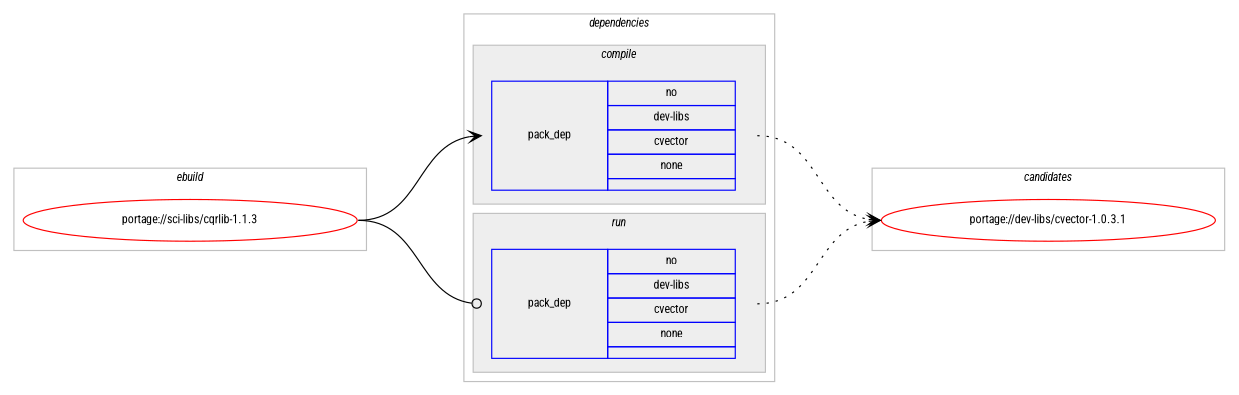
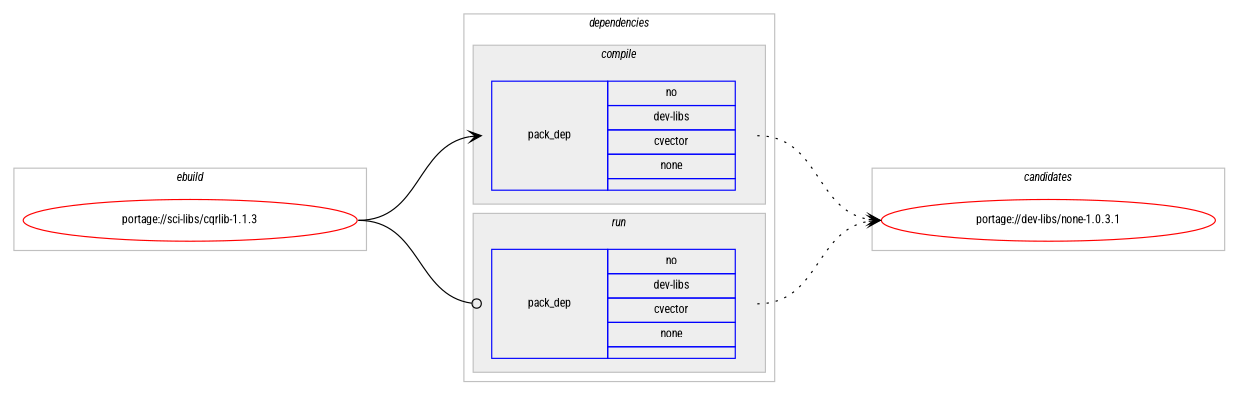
node "portage://dev-libs/cvector-1.0.3.1": label "portage://dev-libs/cvector-1.0.3.1" -> "portage://dev-libs/none-1.0.3.1"
